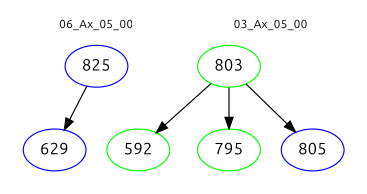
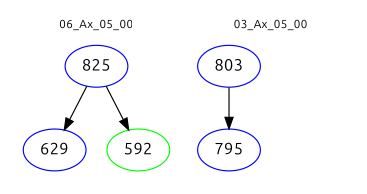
node "803": color green -> blue
edge "803" -> "592": now "825" -> "592"
node "795": color green -> blue
node "805": removed
